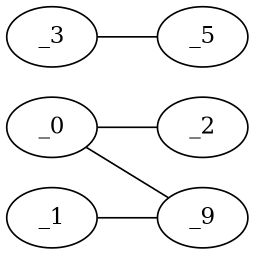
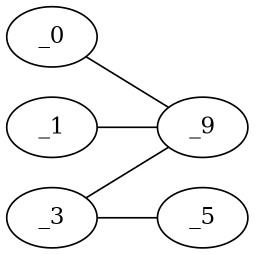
node "_2": removed
edge "_9" -- "_3": added
